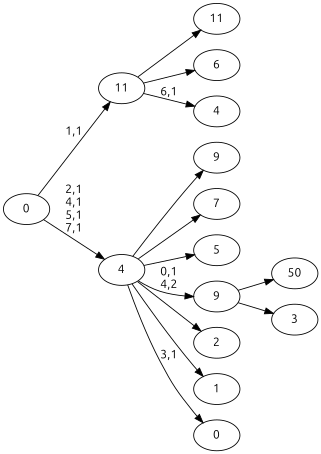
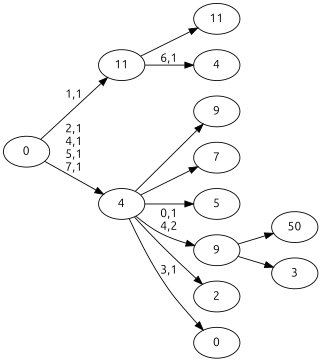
node "6": removed
node "1": removed
